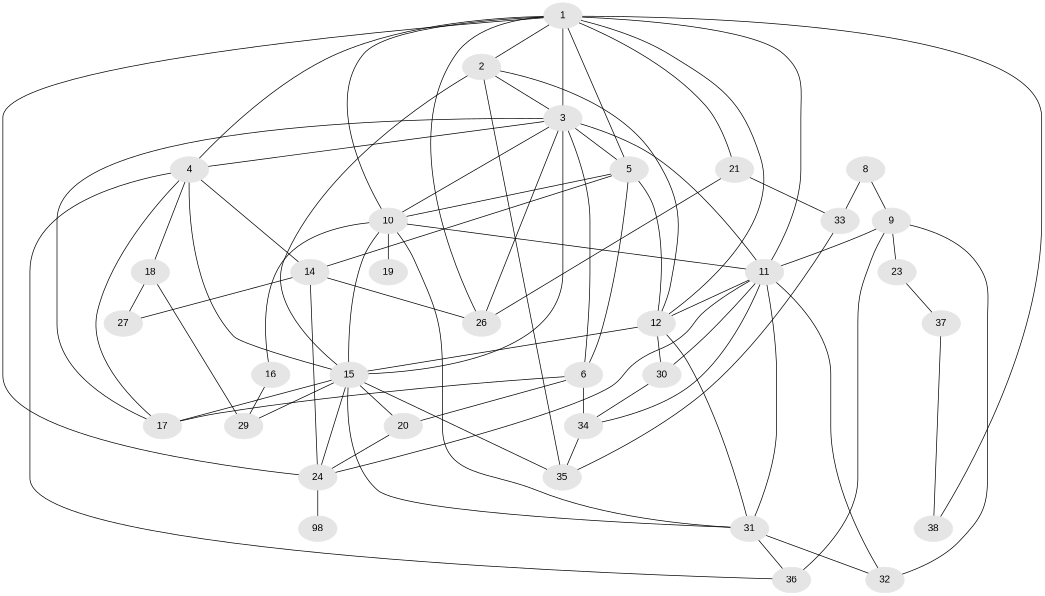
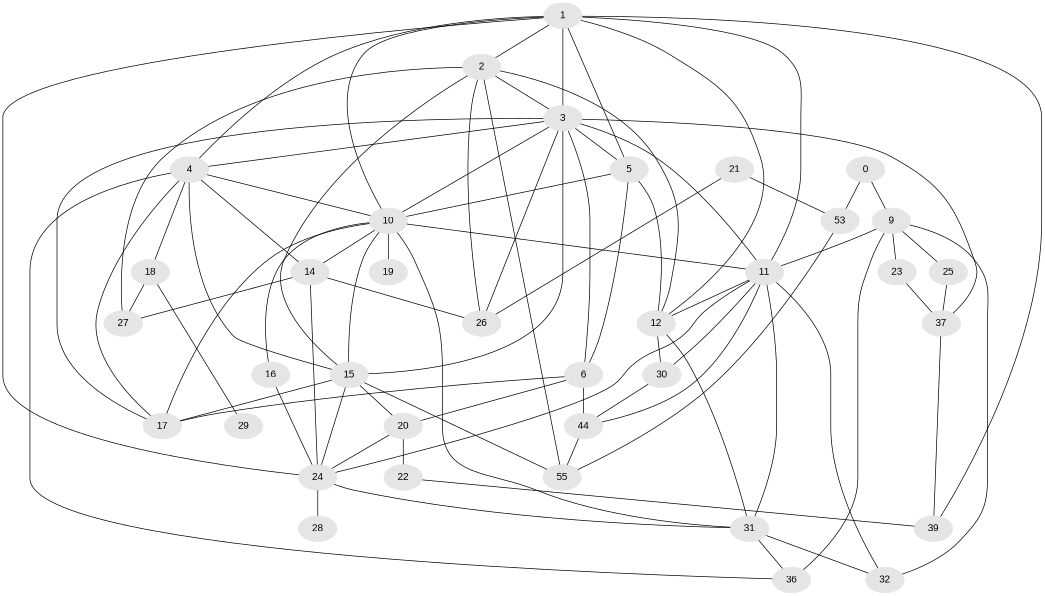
edge "1" -- "21": removed
edge "2" -- "27": added
edge "1" -- "26": now "2" -- "26"
edge "3" -- "37": added
node "8": label "8" -> "0"
edge "4" -- "10": added
edge "5" -- "14": now "10" -- "14"
node "33": label "33" -> "53"
node "25": added
edge "10" -- "17": added
edge "12" -- "15": removed
edge "16" -- "29": now "16" -- "24"
edge "15" -- "29": removed
node "34": label "34" -> "44"
node "22": added
node "35": label "35" -> "55"
edge "15" -- "31": now "24" -- "31"
node "98": label "98" -> "28"
node "38": label "38" -> "39"
